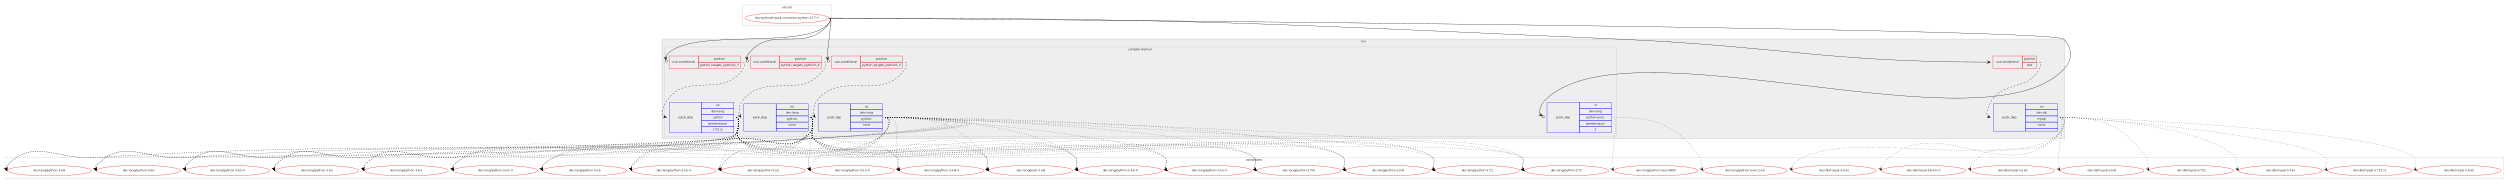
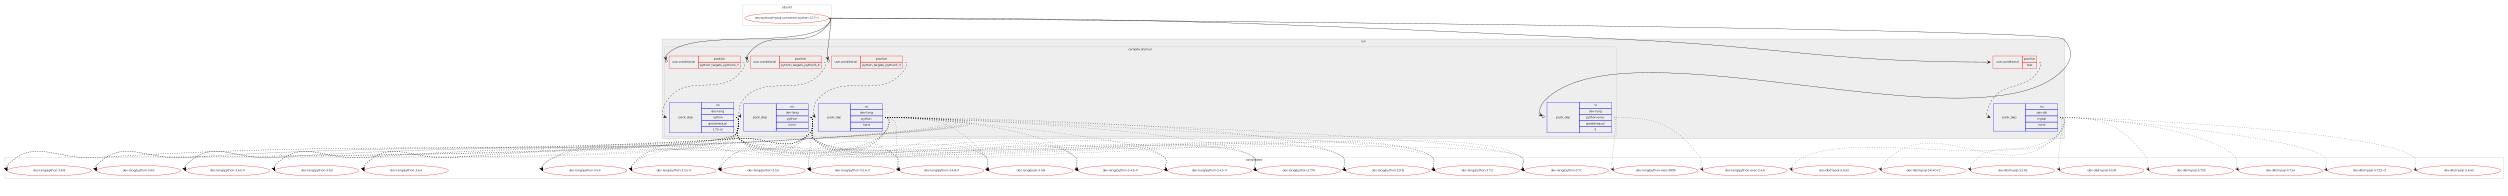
node "dev-lang/python-3.6.3-r1": removed
